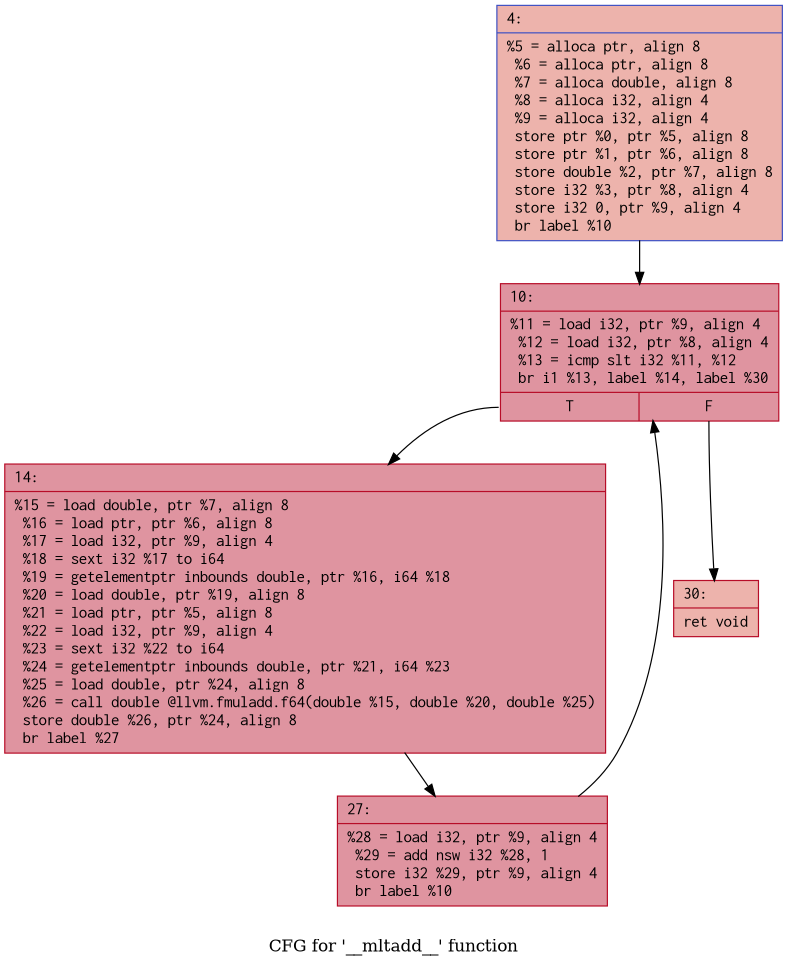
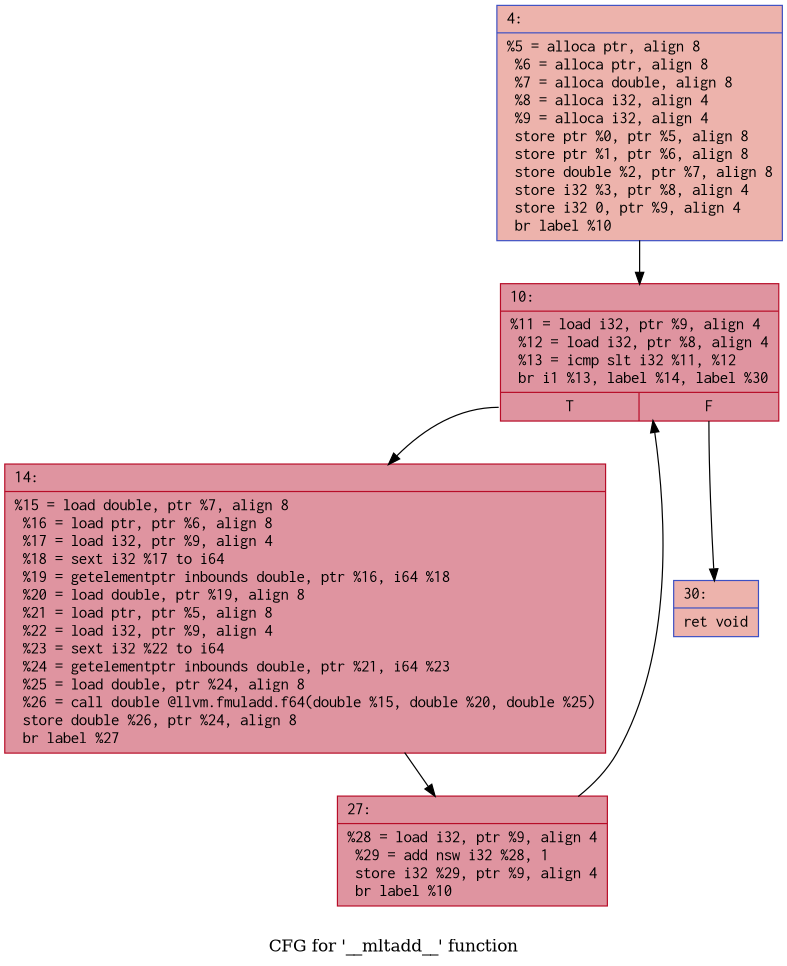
node "30:": color #b70d28ff -> #3d50c3ff
